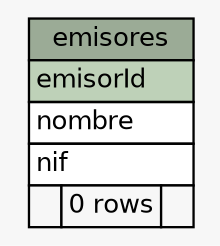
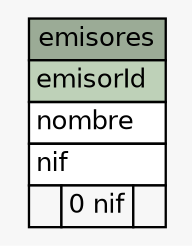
node "emisores": text "0 rows" -> "0 nif"
